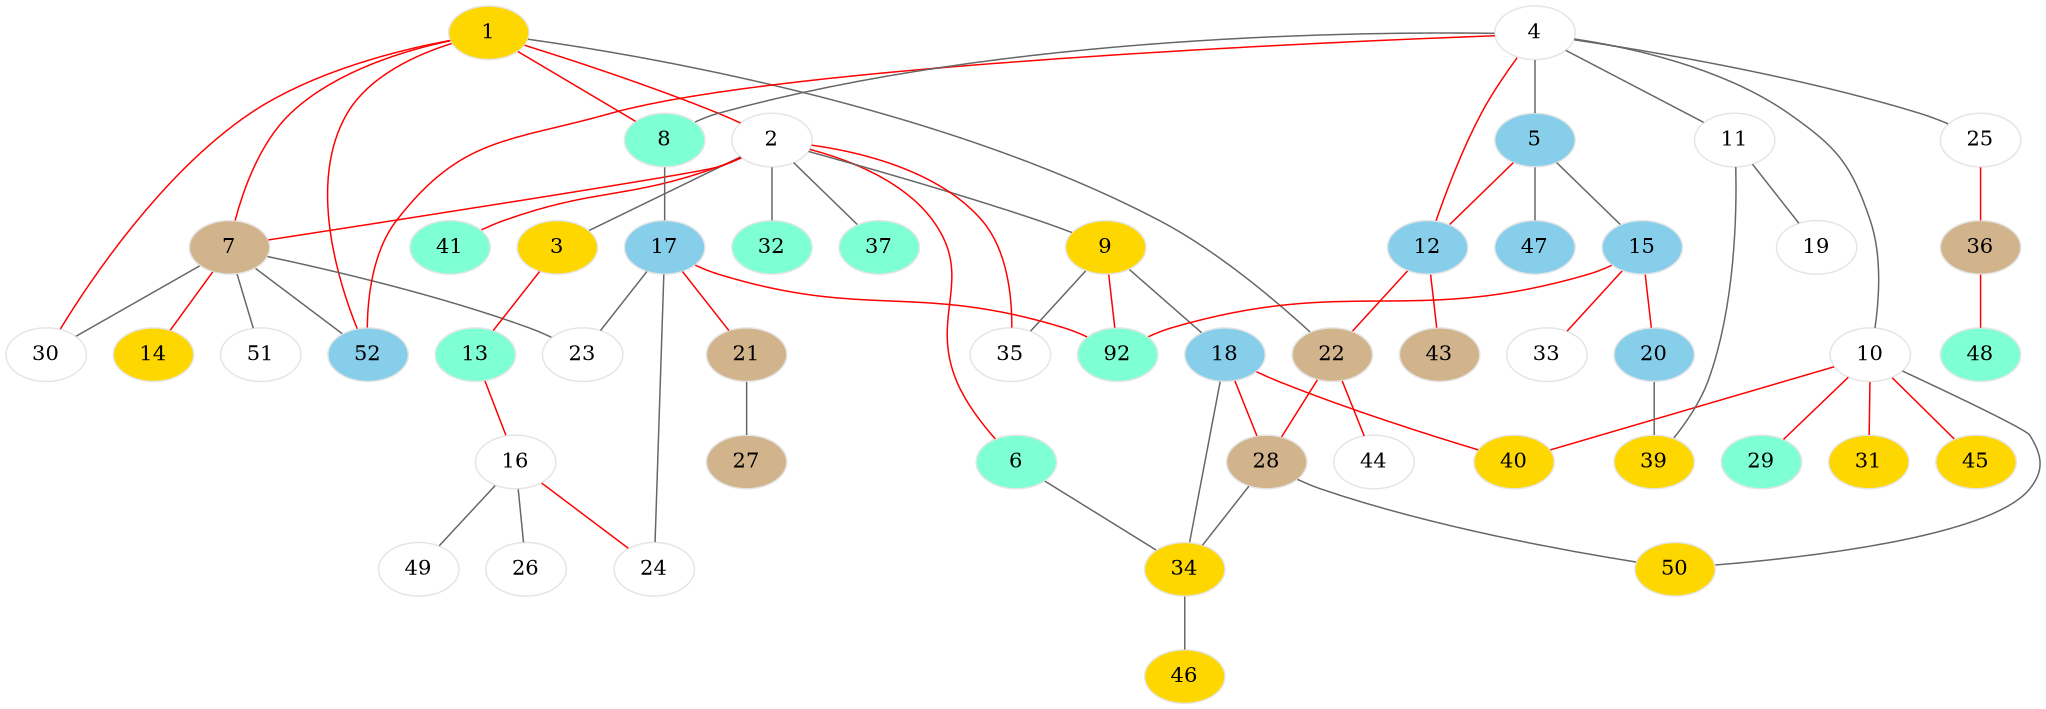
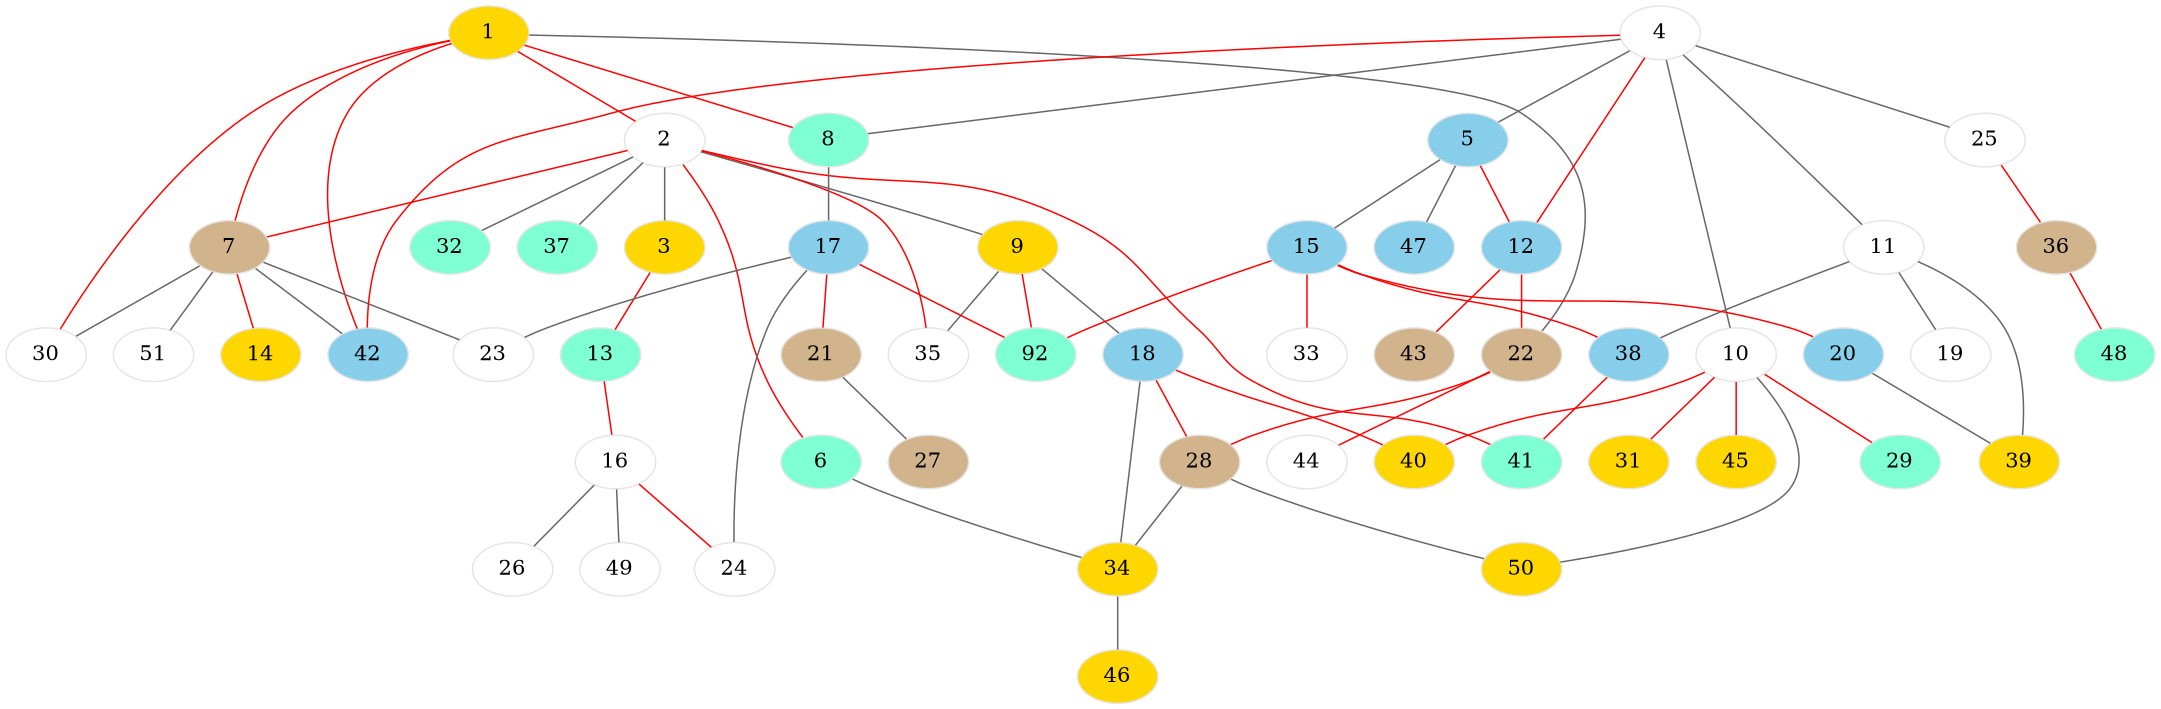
node "52": label "52" -> "42"
node "38": added
